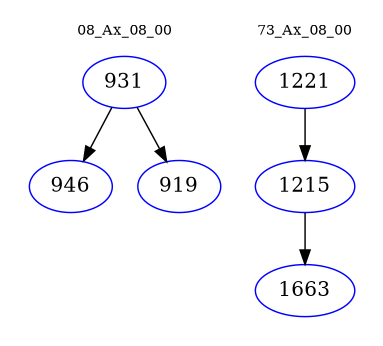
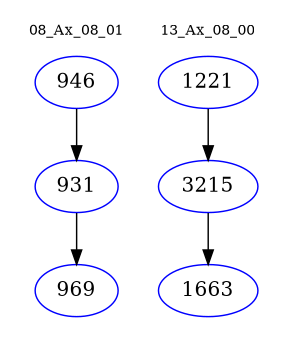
cluster "08_Ax_08_00": label "08_Ax_08_00" -> "08_Ax_08_01"
cluster "73_Ax_08_00": label "73_Ax_08_00" -> "13_Ax_08_00"
edge "931" -> "946": reversed
node "919": label "919" -> "969"
node "1215": label "1215" -> "3215"
